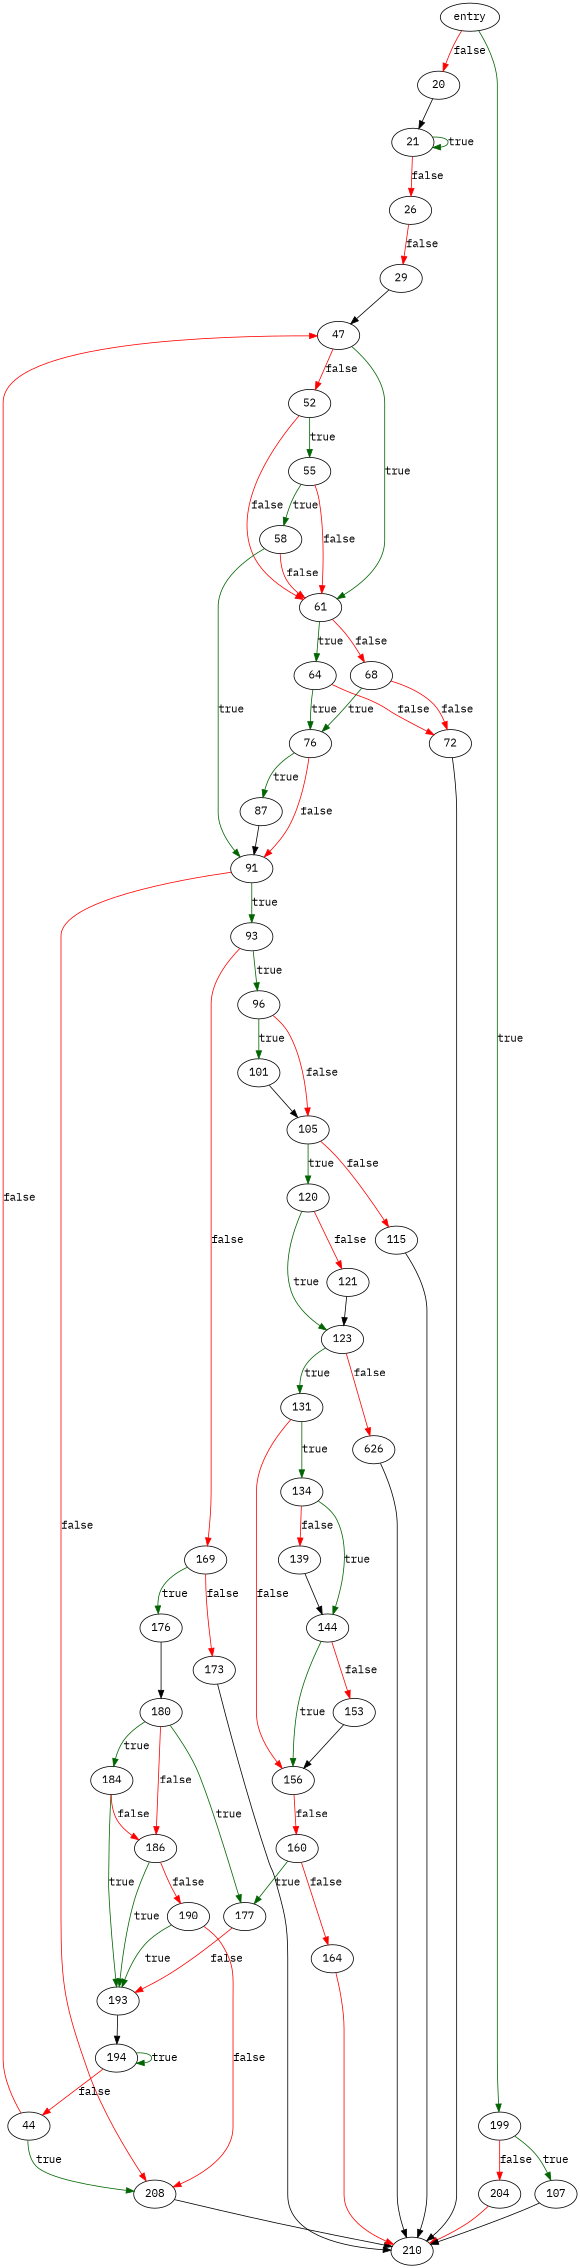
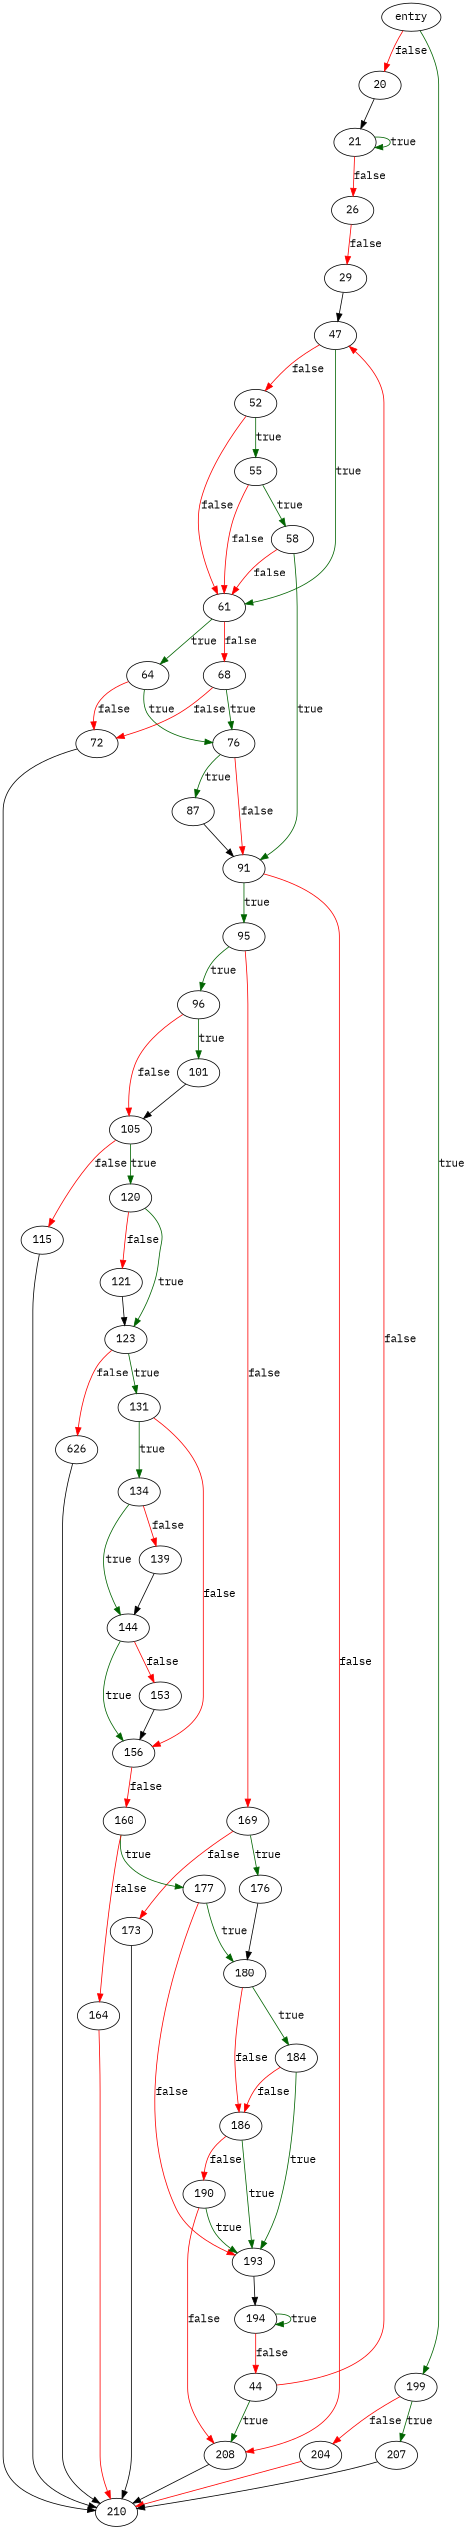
node "93": label "93" -> "95"
edge "180" -> "177": reversed
node "107": label "107" -> "207"
